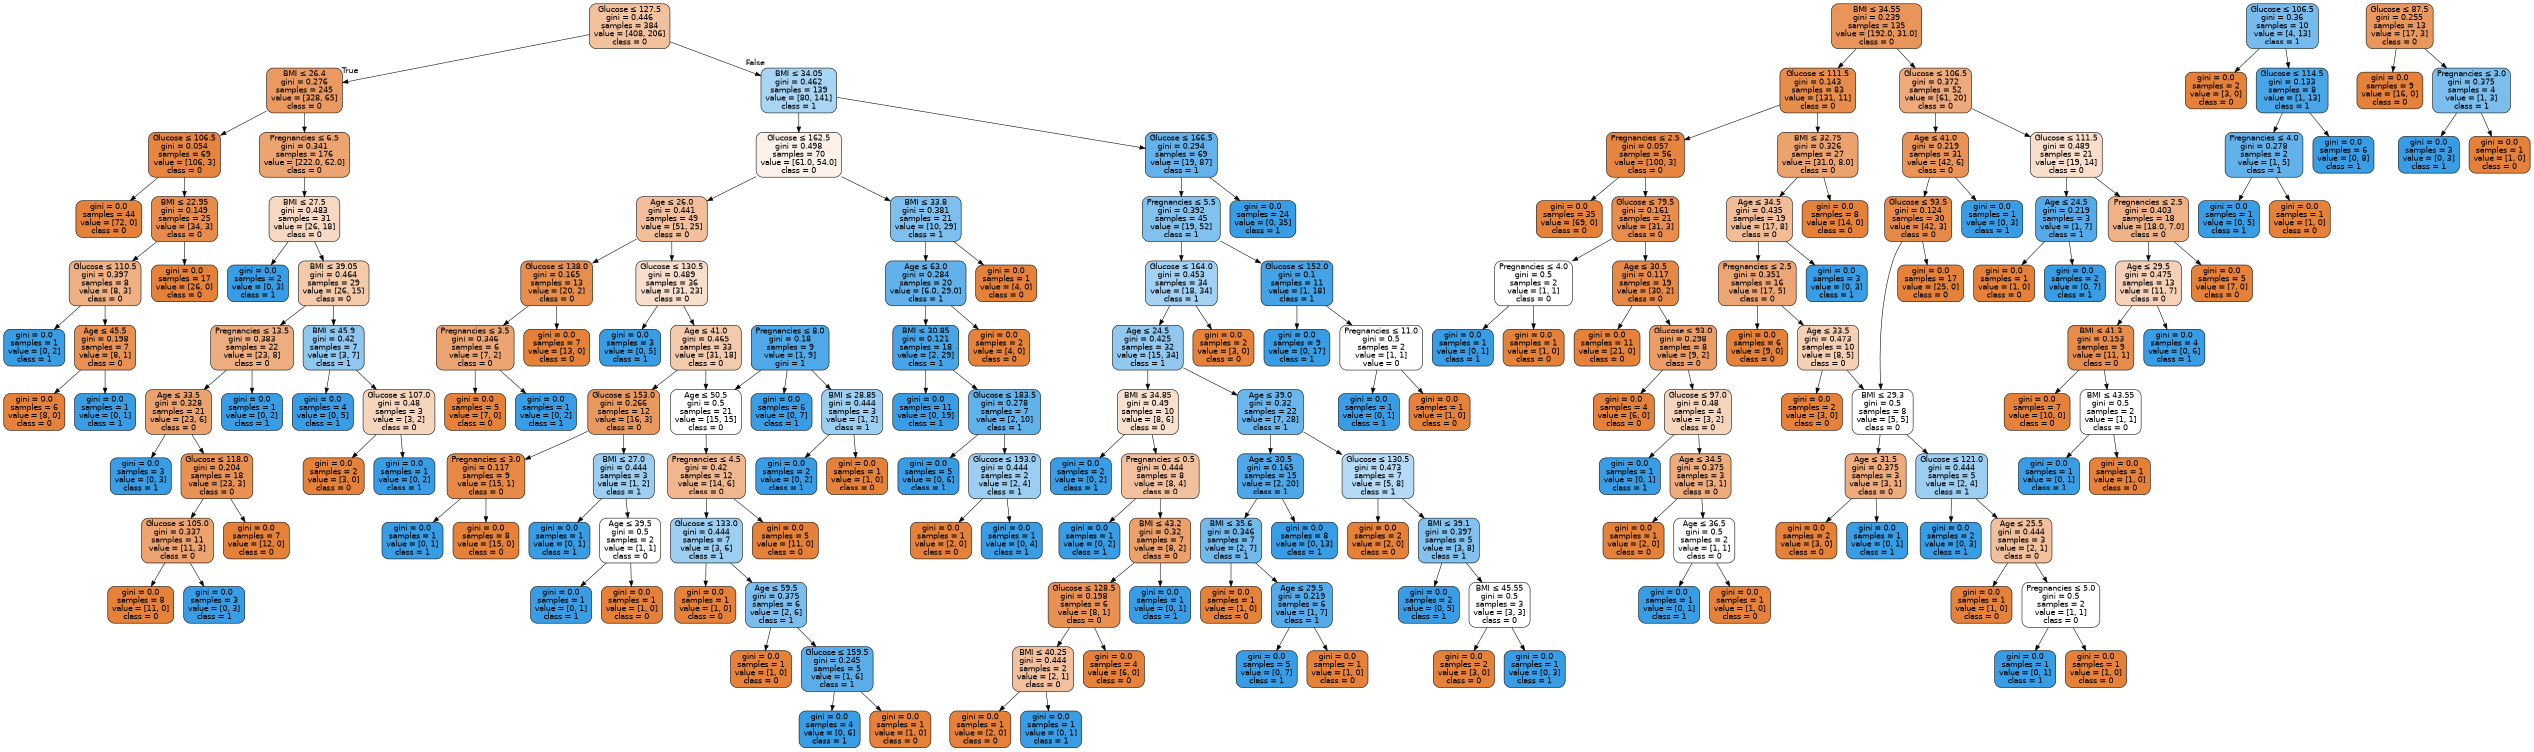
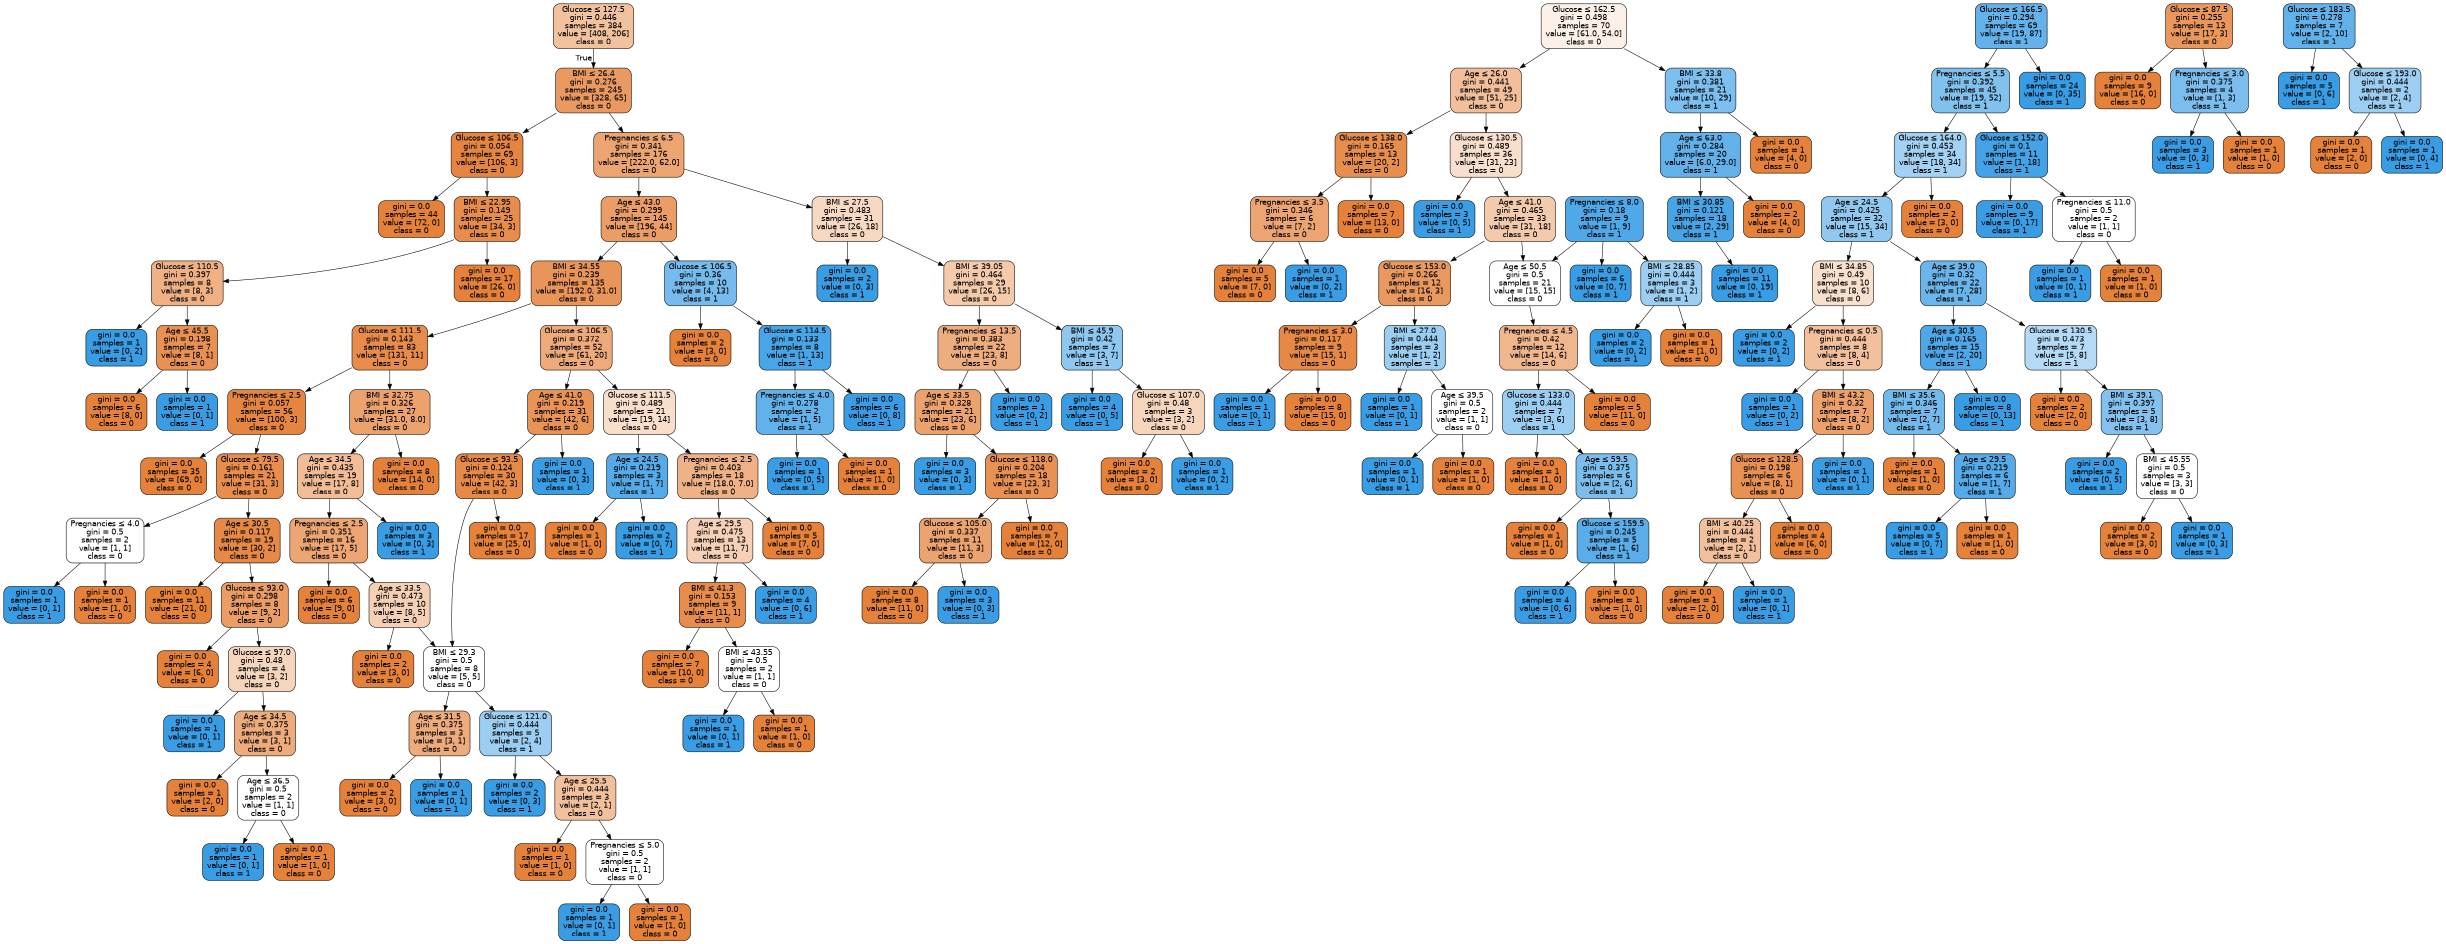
node "BMI ≤ 34.05": removed
node "Age ≤ 43.0": added
node "Pregnancies ≤ 8.0": text "gini = 1" -> "class = 1"
node "Pregnancies ≤ 11.0": text "value = 0" -> "class = 0"
edge "BMI ≤ 30.85" -> "Glucose ≤ 183.5": removed
node "BMI ≤ 27.0": text "class = 1" -> "samples = 1"
